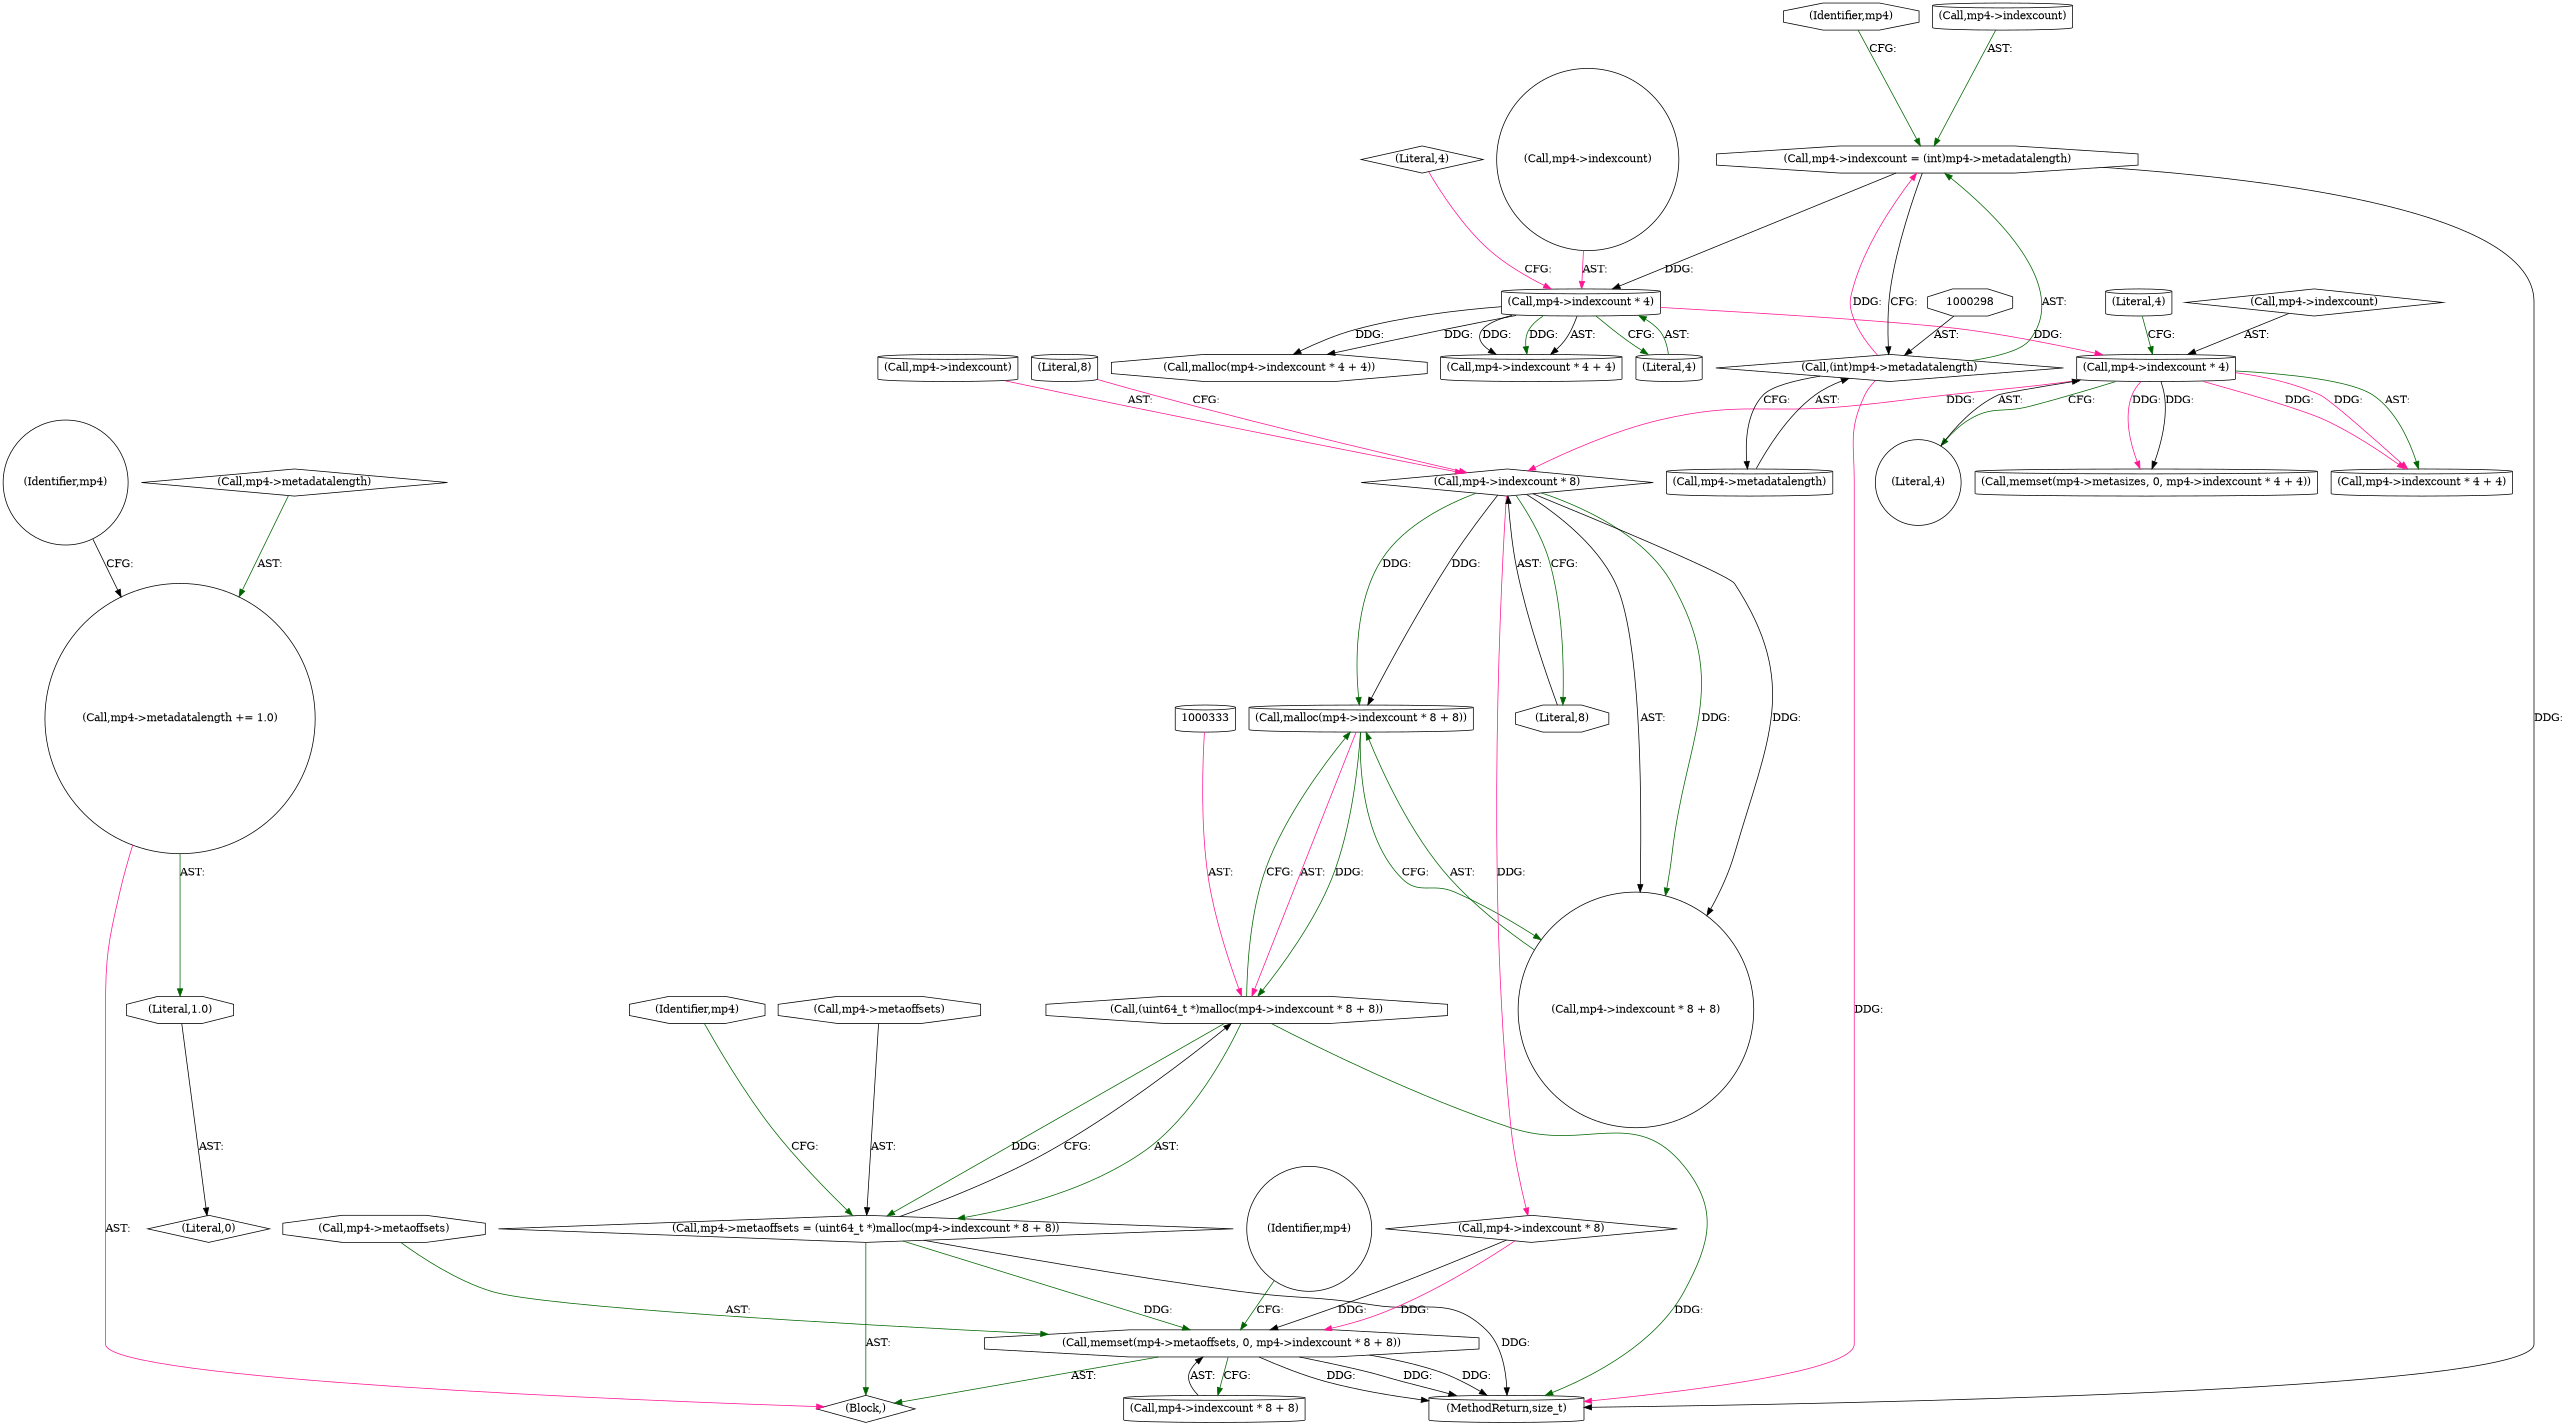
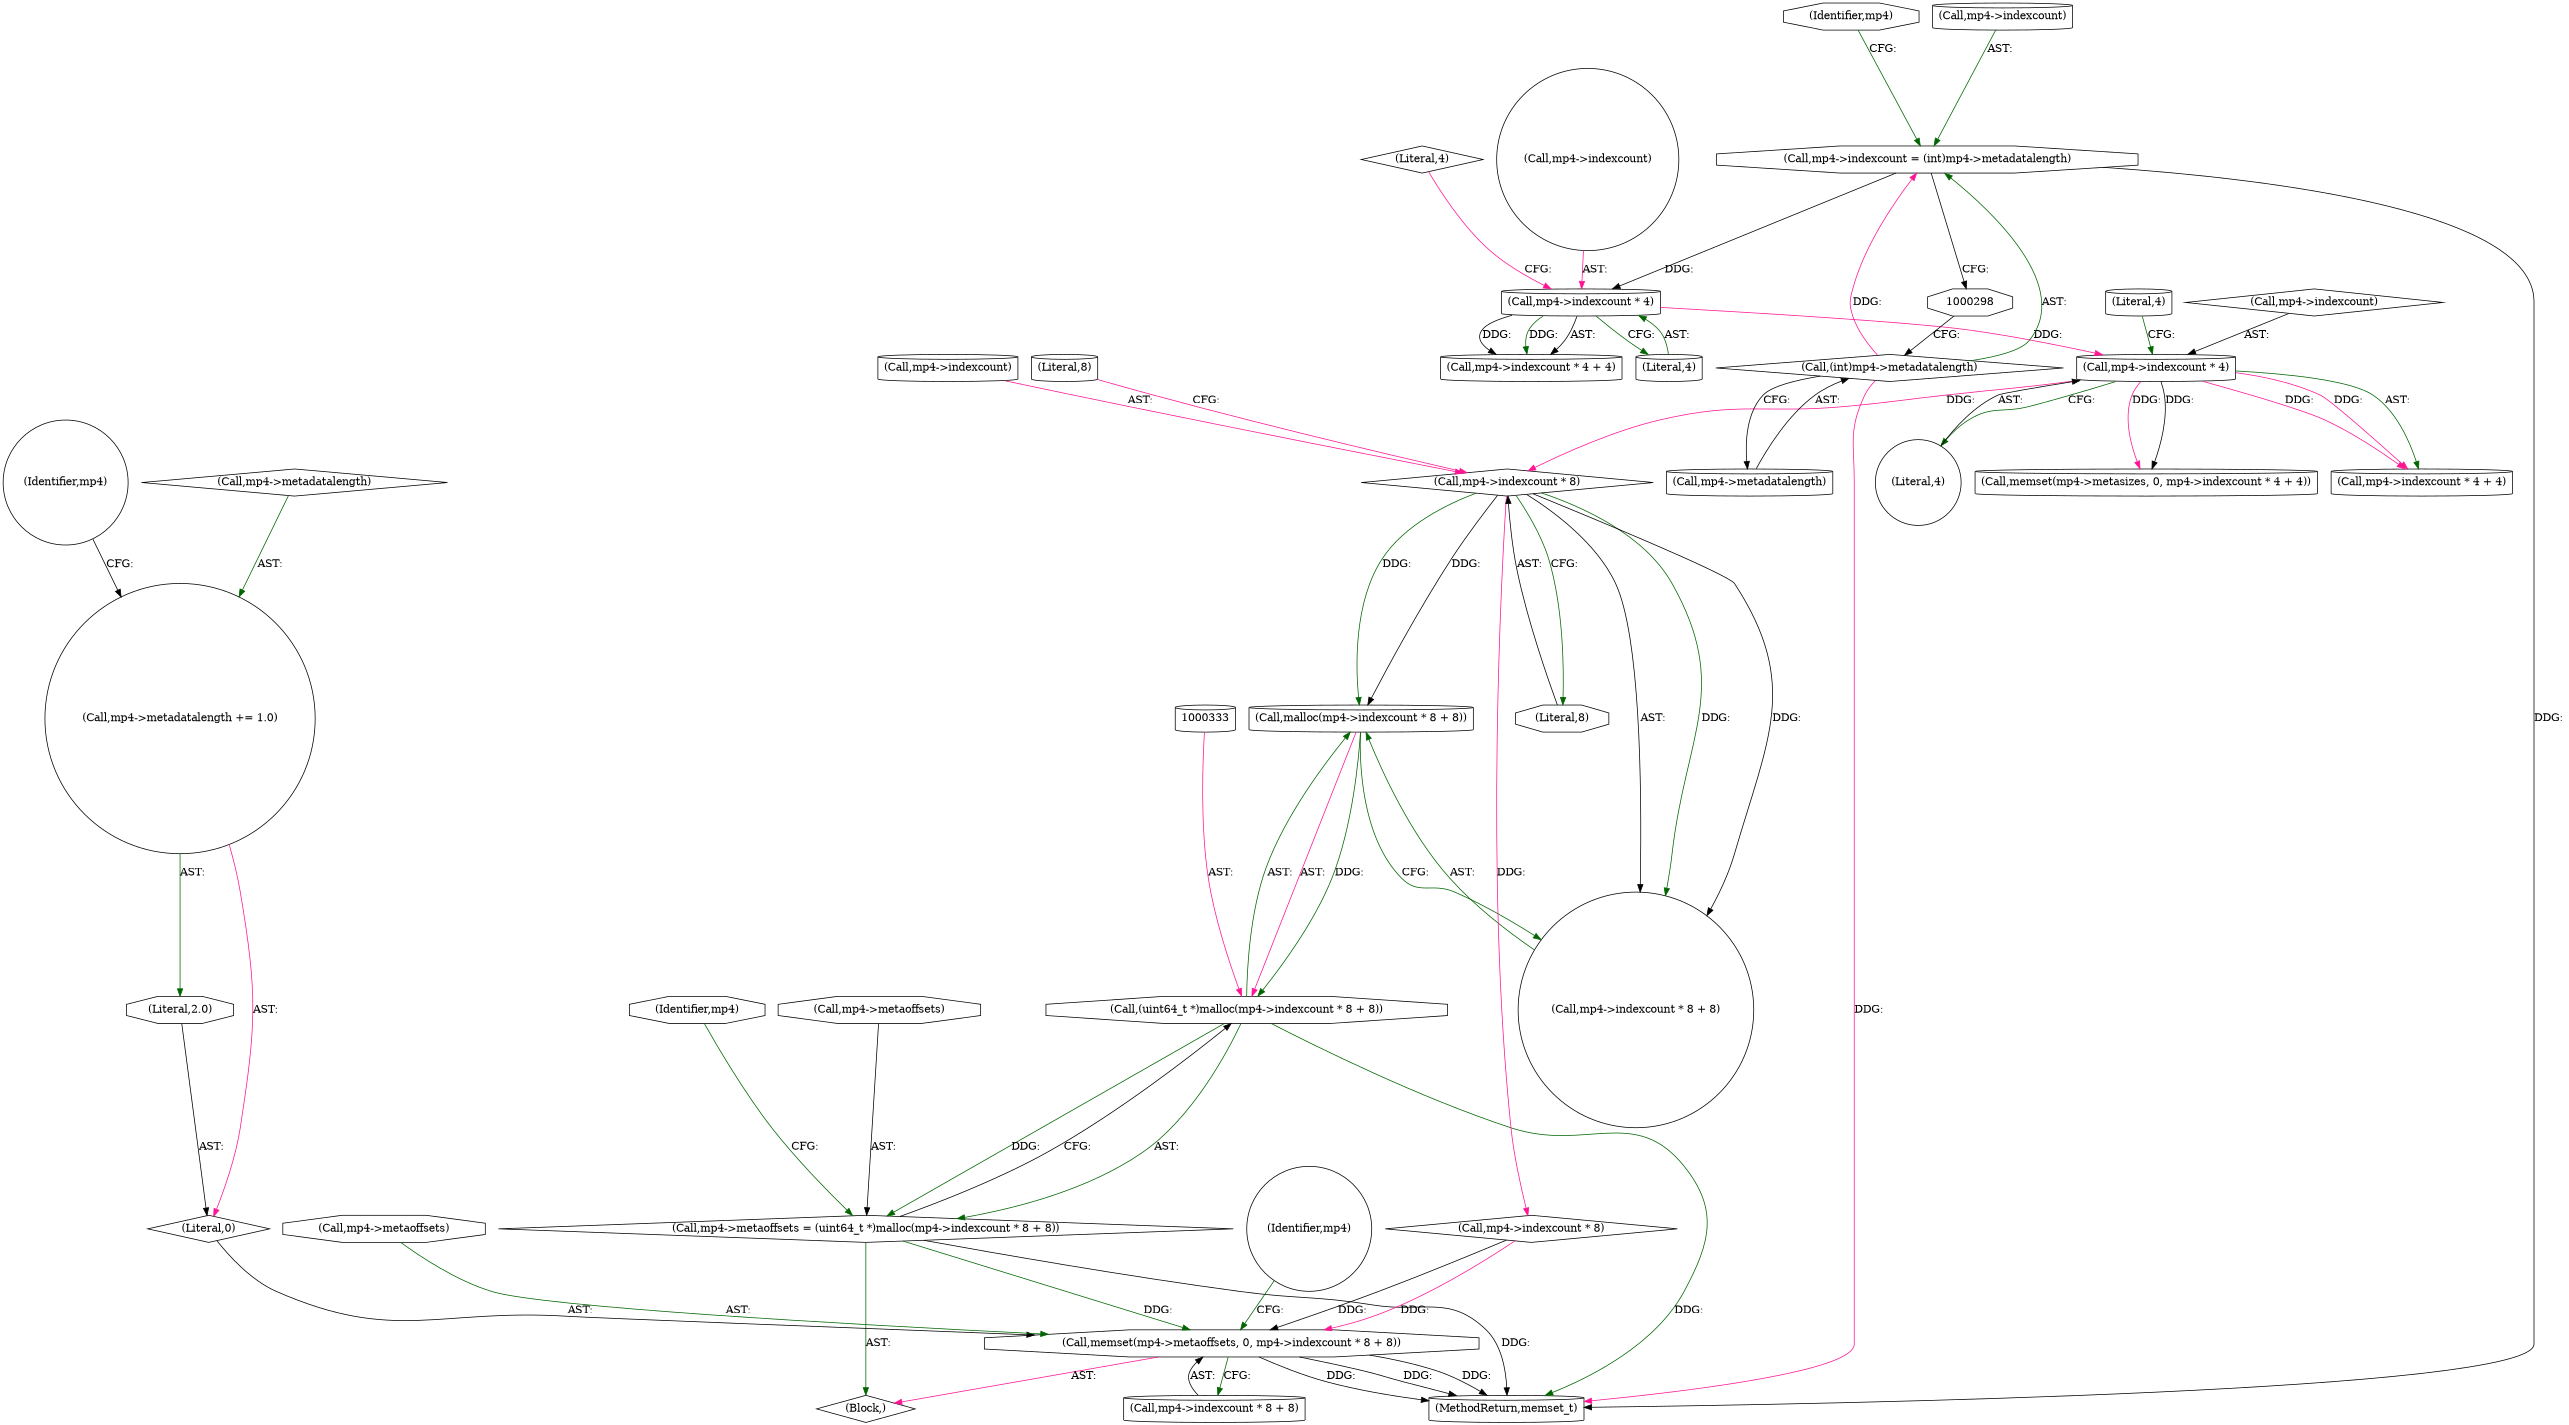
edge "(Call,mp4->indexcount = (int)mp4->metadatalength)" -> "(Call,(int)mp4->metadatalength)": now "(Call,mp4->indexcount = (int)mp4->metadatalength)" -> "1000298"
edge "1000298" -> "(Call,(int)mp4->metadatalength)": label "AST: " -> "CFG: "
node "(Call,malloc(mp4->indexcount * 4 + 4))": removed
edge "(Call,(uint64_t *)malloc(mp4->indexcount * 8 + 8))" -> "(Call,malloc(mp4->indexcount * 8 + 8))": label "CFG: " -> "AST: "
node "(Literal,1.0)": label "(Literal,1.0)" -> "(Literal,2.0)"
edge "(Literal,0)" -> "(Call,memset(mp4->metaoffsets, 0, mp4->indexcount * 8 + 8))": added, label "AST:"
edge "(Call,mp4->metadatalength += 1.0)" -> "(Block,)": now "(Call,mp4->metadatalength += 1.0)" -> "(Literal,0)"
edge "(Call,memset(mp4->metaoffsets, 0, mp4->indexcount * 8 + 8))" -> "(Block,)": color darkgreen -> deeppink
node "(MethodReturn,size_t)": label "(MethodReturn,size_t)" -> "(MethodReturn,memset_t)"
